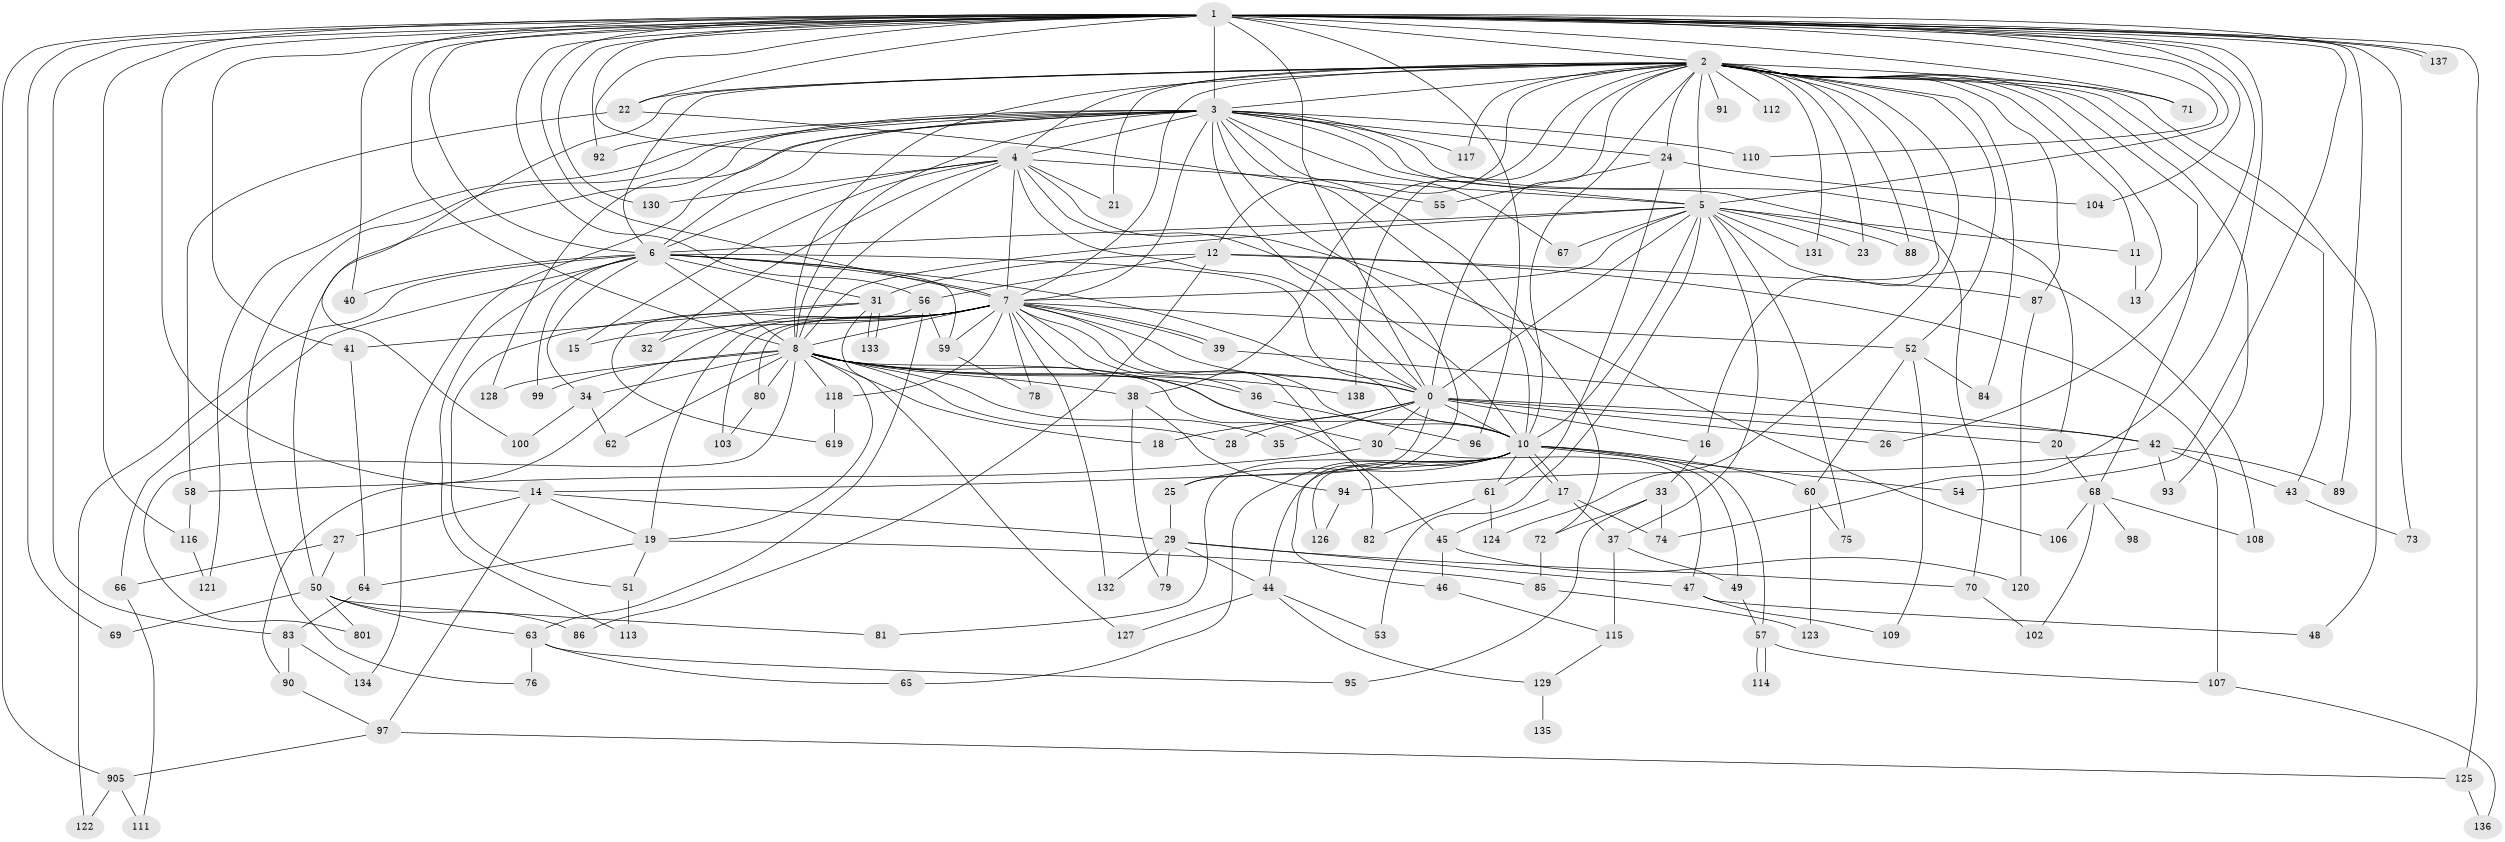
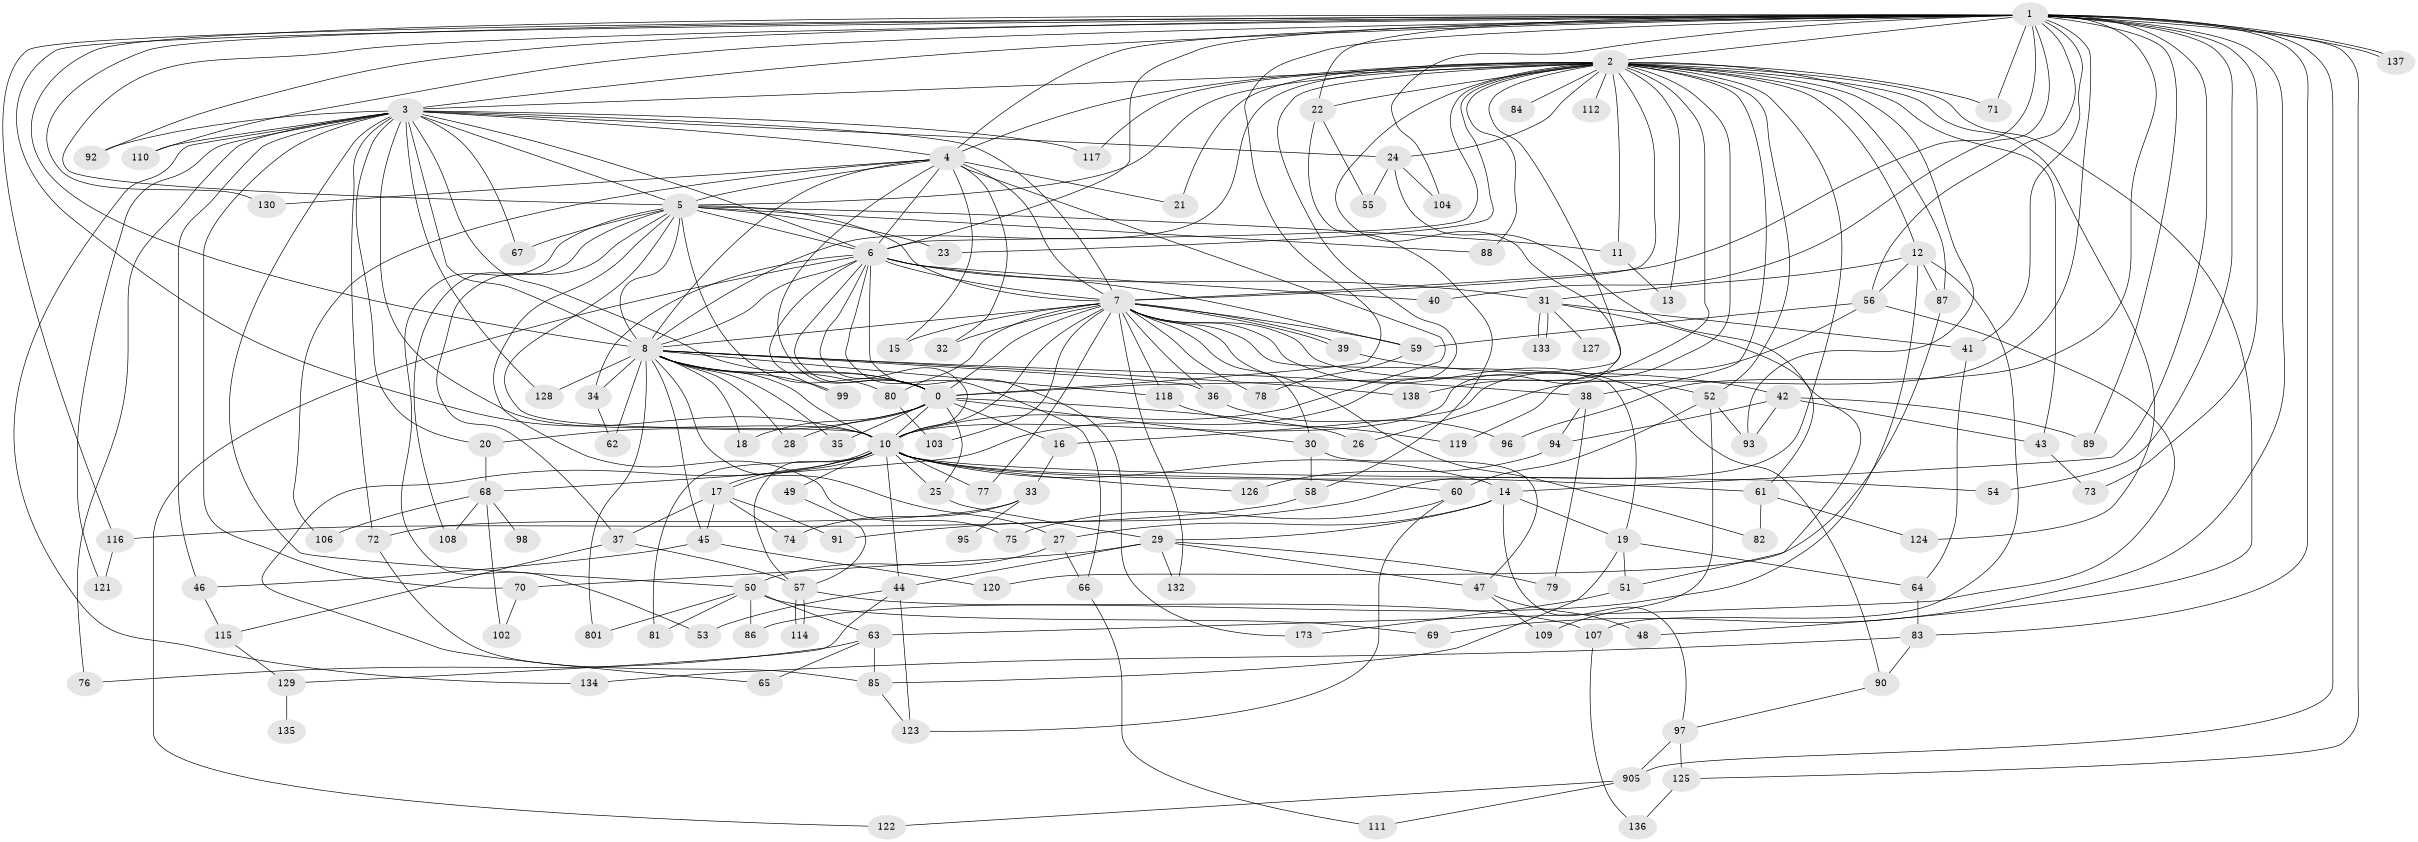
edge "1" -- "74": now "1" -- "10"
node "131": removed
edge "52" -- "84": now "52" -- "93"
edge "0" -- "42": removed
node "100": removed
node "619": label "619" -> "119"
node "77": added
edge "8" -- "19": now "8" -- "27"
edge "17" -- "91": added
edge "37" -- "49": now "37" -- "57"
edge "44" -- "127": now "44" -- "123"
node "113": label "113" -> "173"
edge "63" -- "95": now "63" -- "85"
